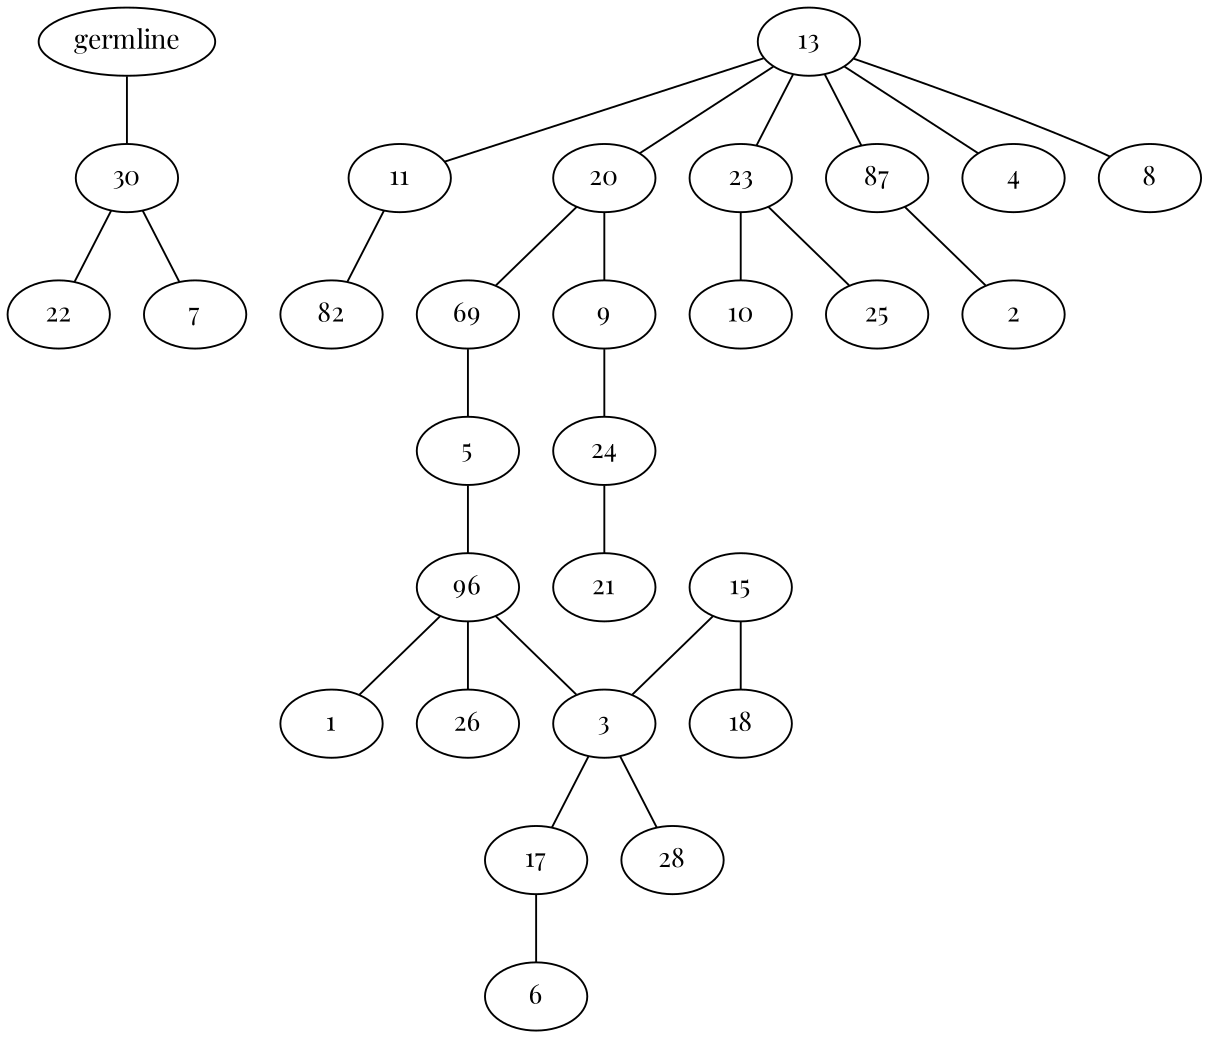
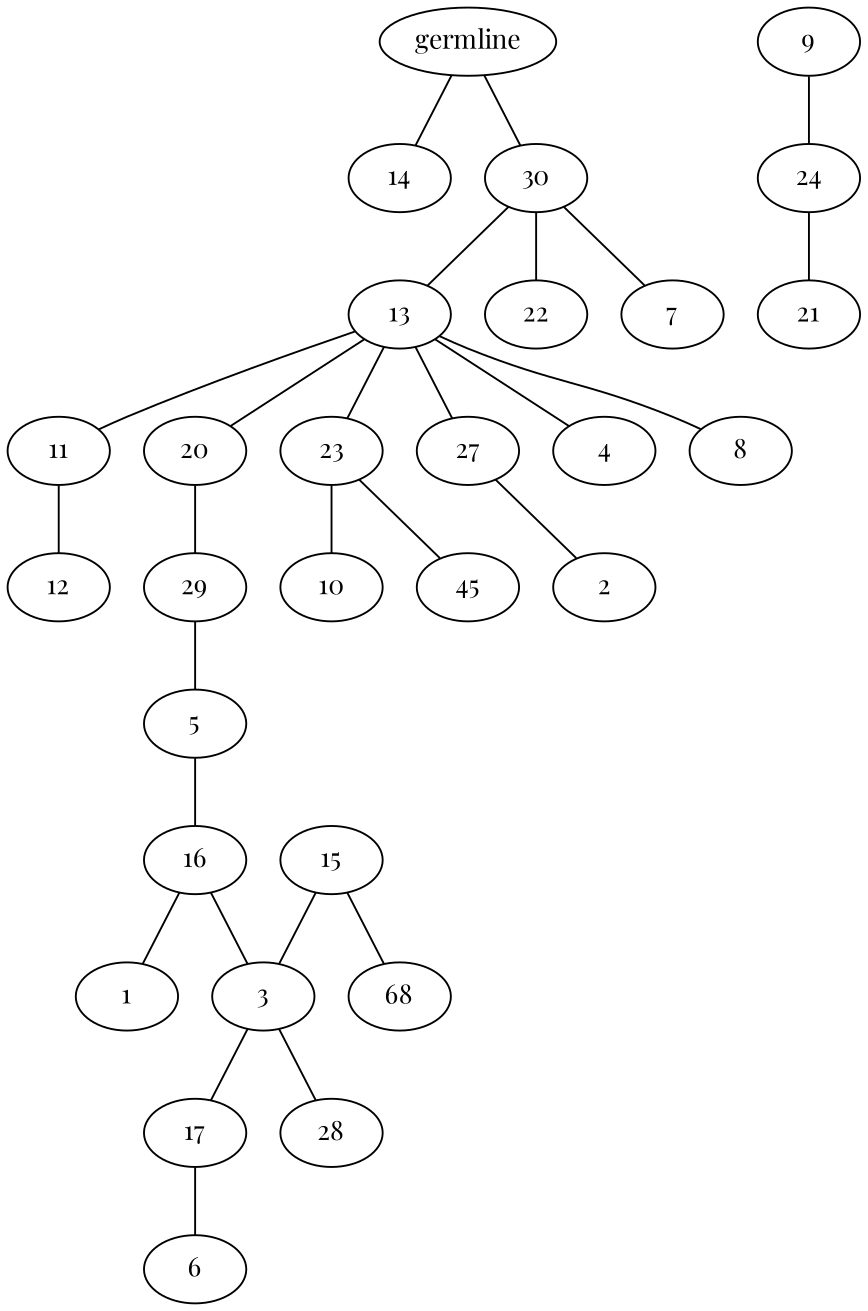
node "14": added
node "87": label "87" -> "27"
edge "30" -- "13": added
edge "20" -- "9": removed
node "82": label "82" -> "12"
node "69": label "69" -> "29"
node "25": label "25" -> "45"
node "96": label "96" -> "16"
node "26": removed
node "18": label "18" -> "68"
